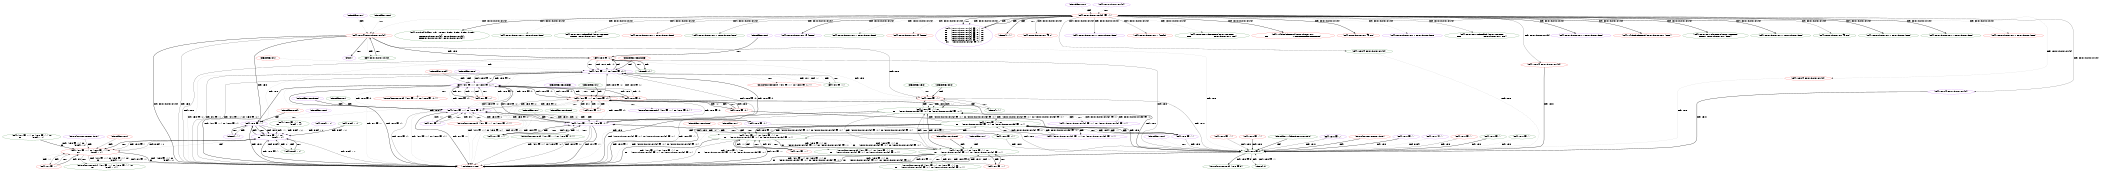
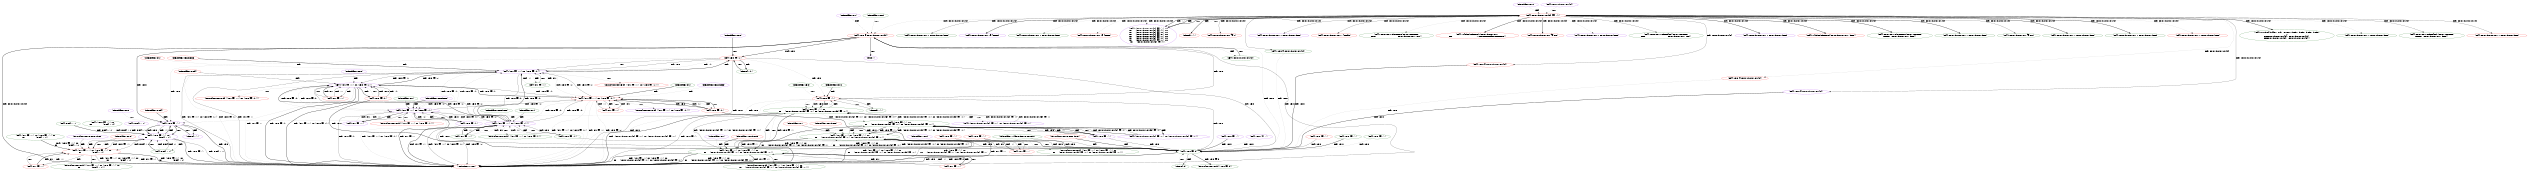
node "(Call,next == '/')": removed
edge "(Identifier,xmlGenericErrorContext)" -> "(Call,next == 0)": style bold -> solid
edge "(Call,next != '!')" -> "(Call,next == 0)": label "DDG: avail" -> "DDG: next"
edge "(Literal,0)" -> "(Call,next == 0)": label "DDG: next == '!'" -> "AST: "
